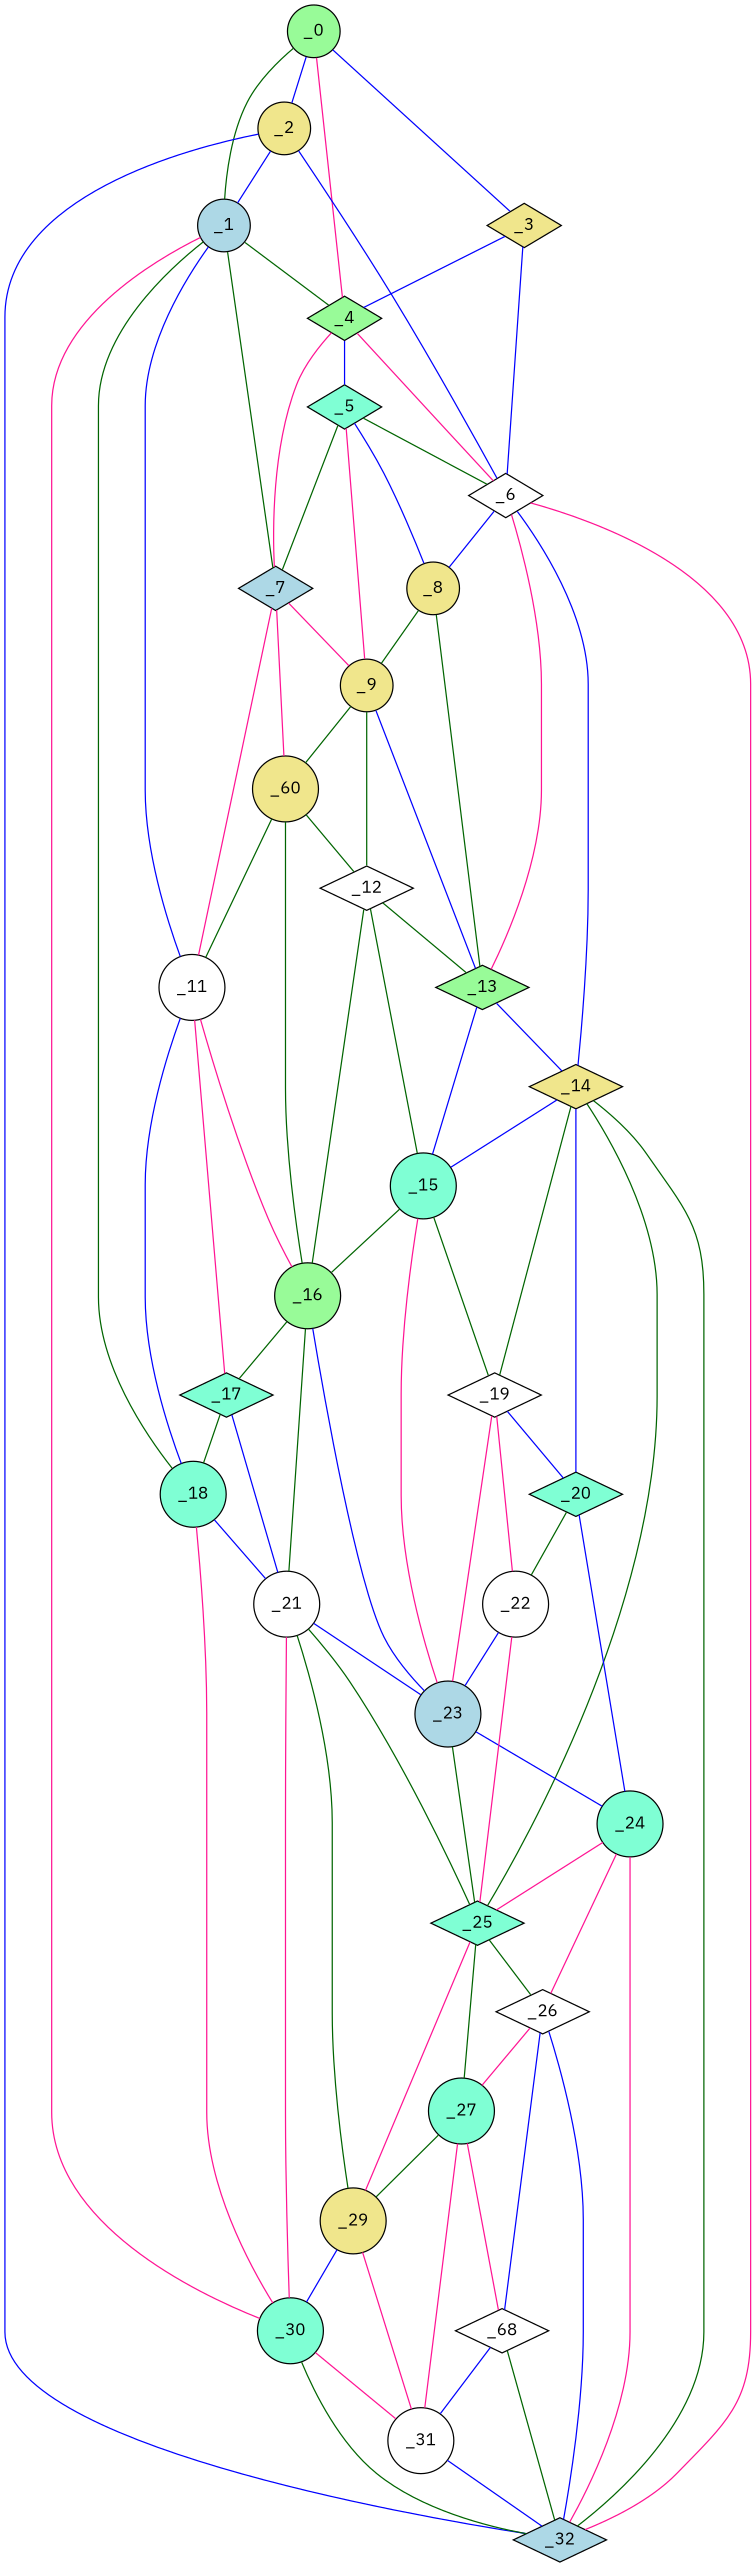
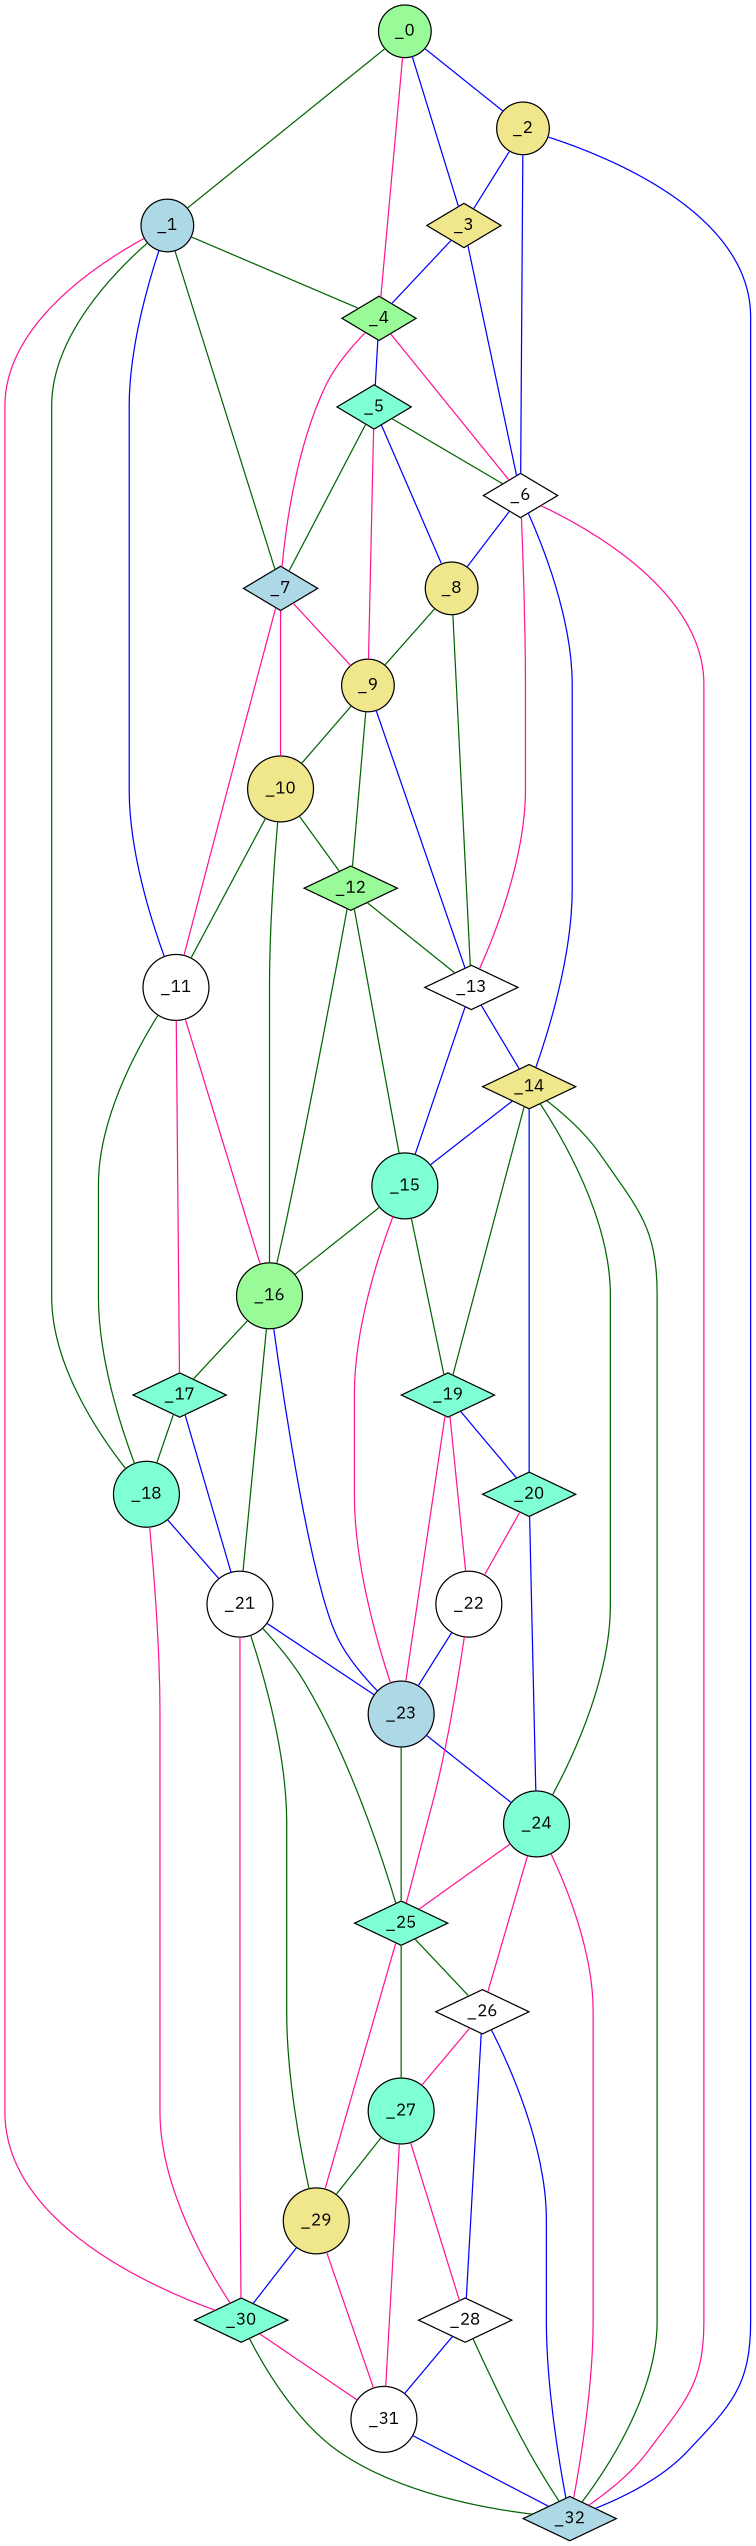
edge "_2" -- "_1": now "_2" -- "_3"
node "_60": label "_60" -> "_10"
node "_12": fillcolor white -> palegreen
node "_13": fillcolor palegreen -> white
edge "_11" -- "_18": color blue -> darkgreen
node "_19": fillcolor white -> aquamarine
edge "_14" -- "_25": now "_14" -- "_24"
edge "_20" -- "_22": color darkgreen -> deeppink
node "_30": shape circle -> diamond
node "_68": label "_68" -> "_28"
